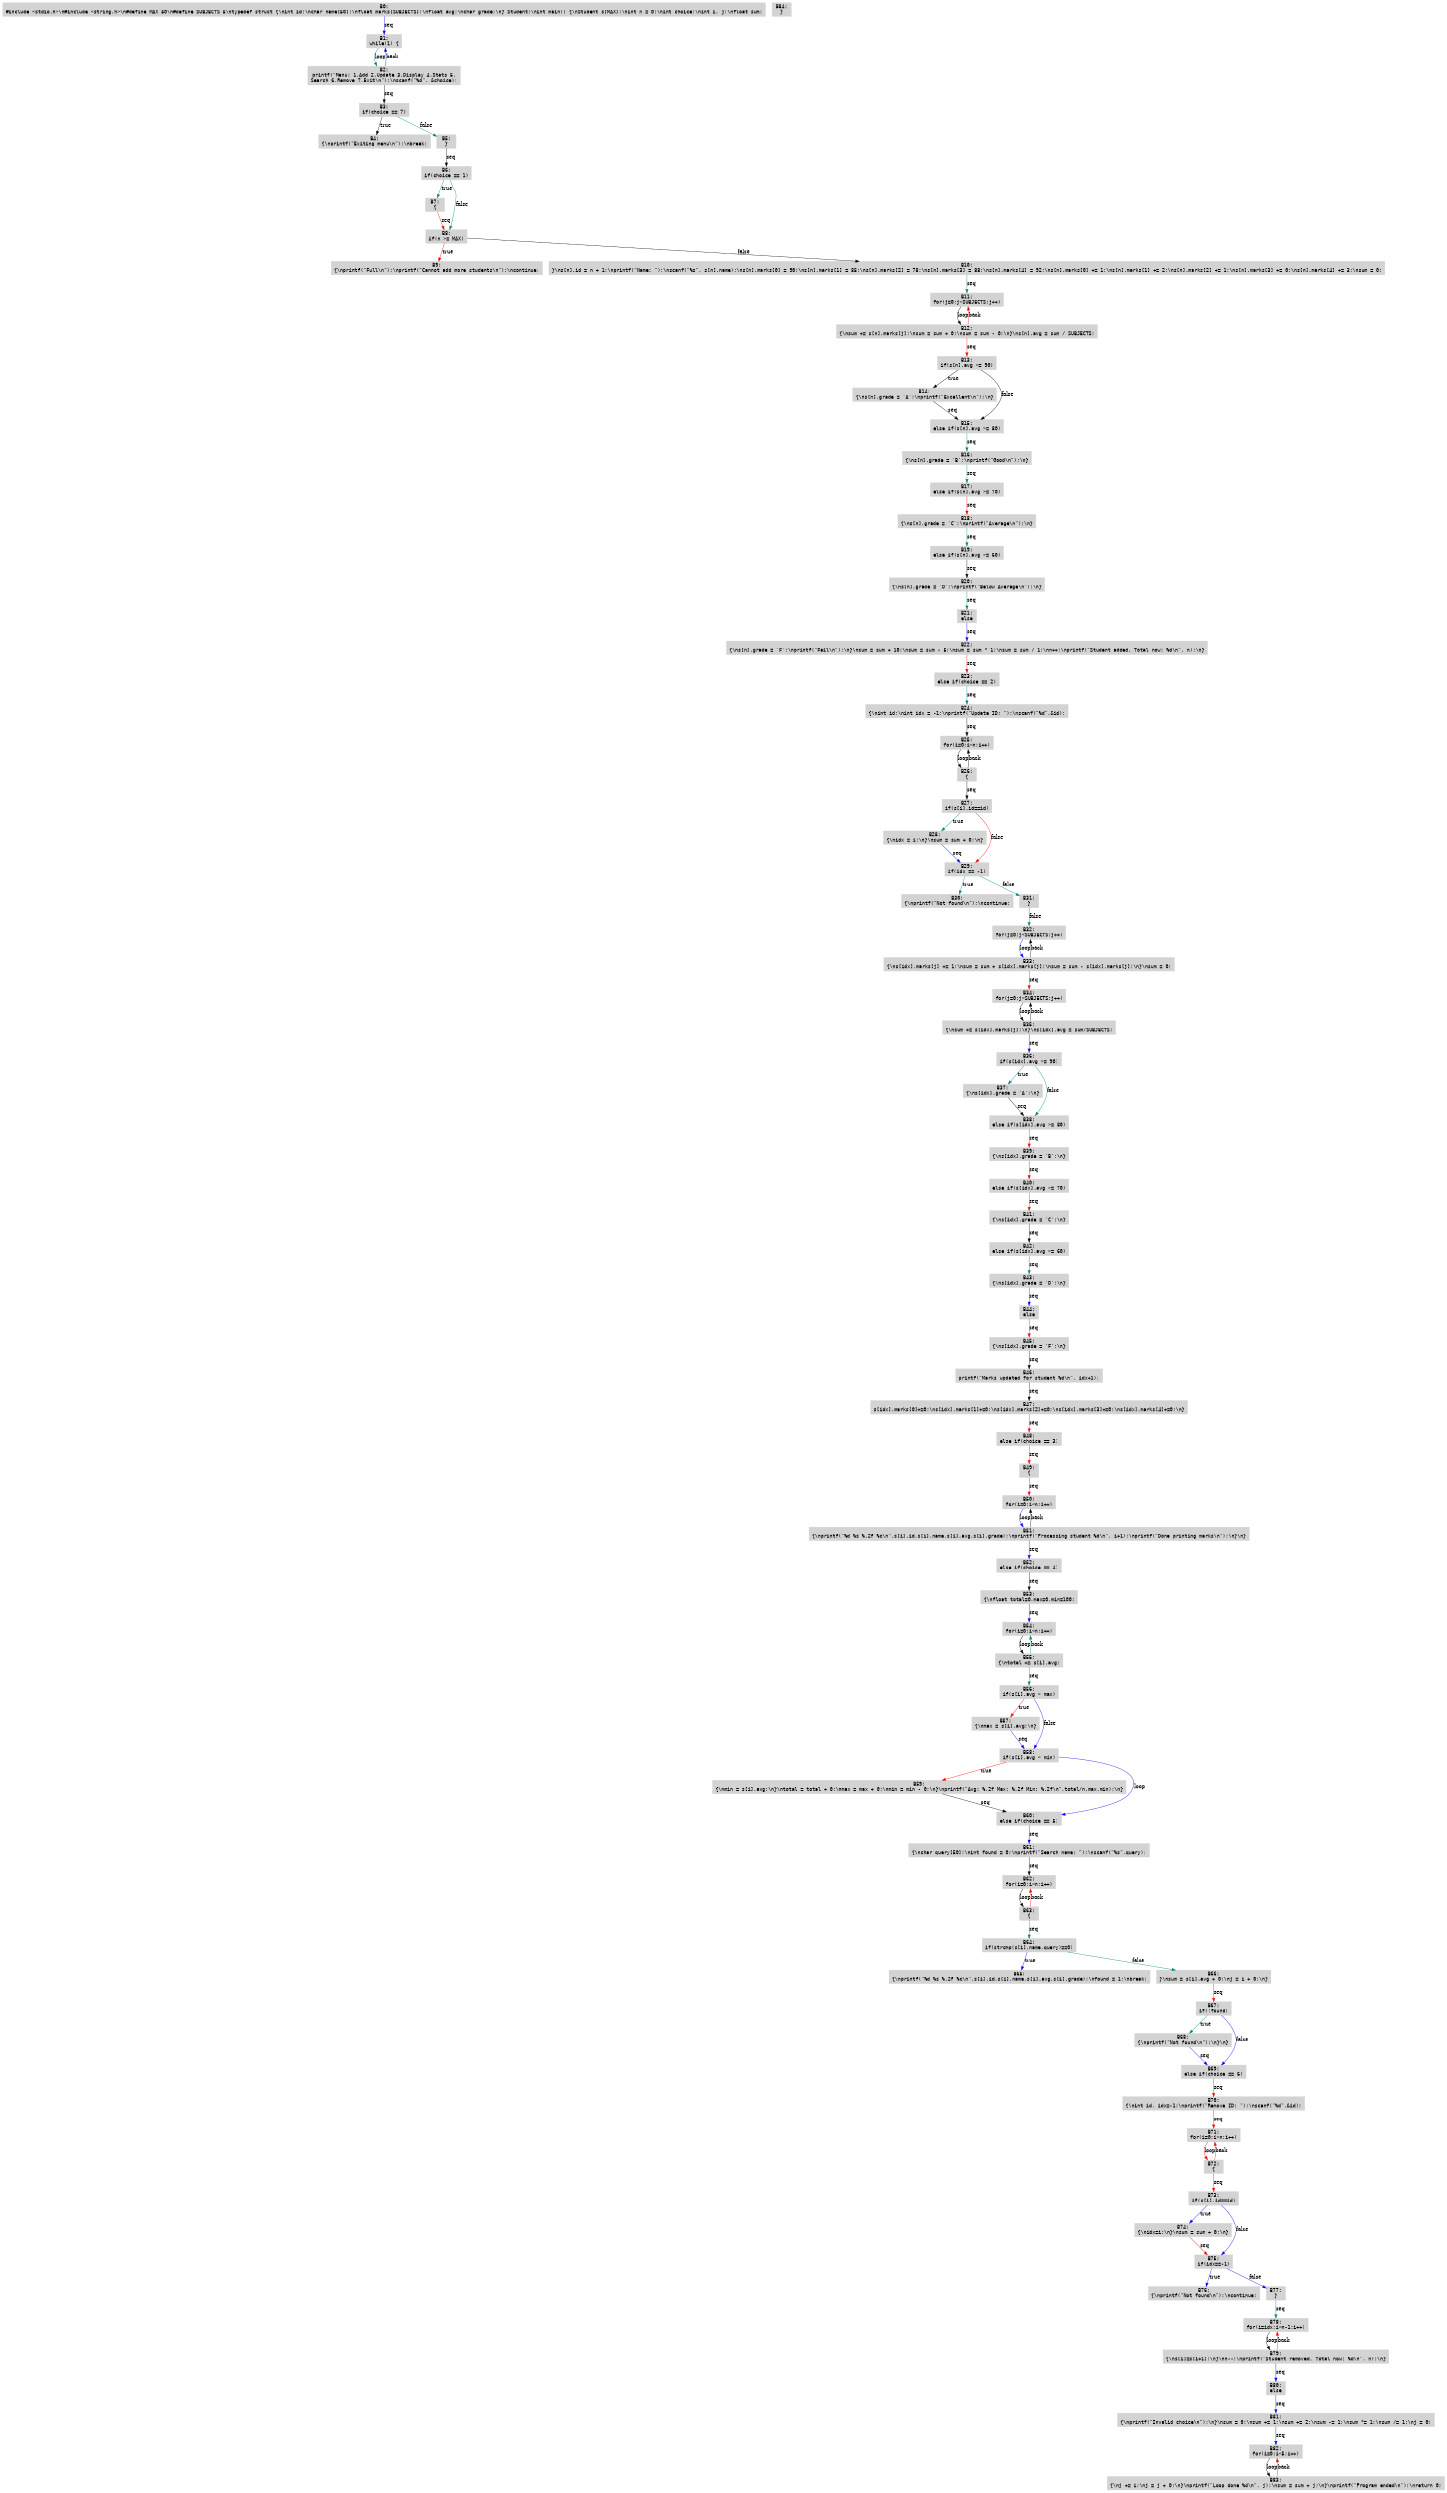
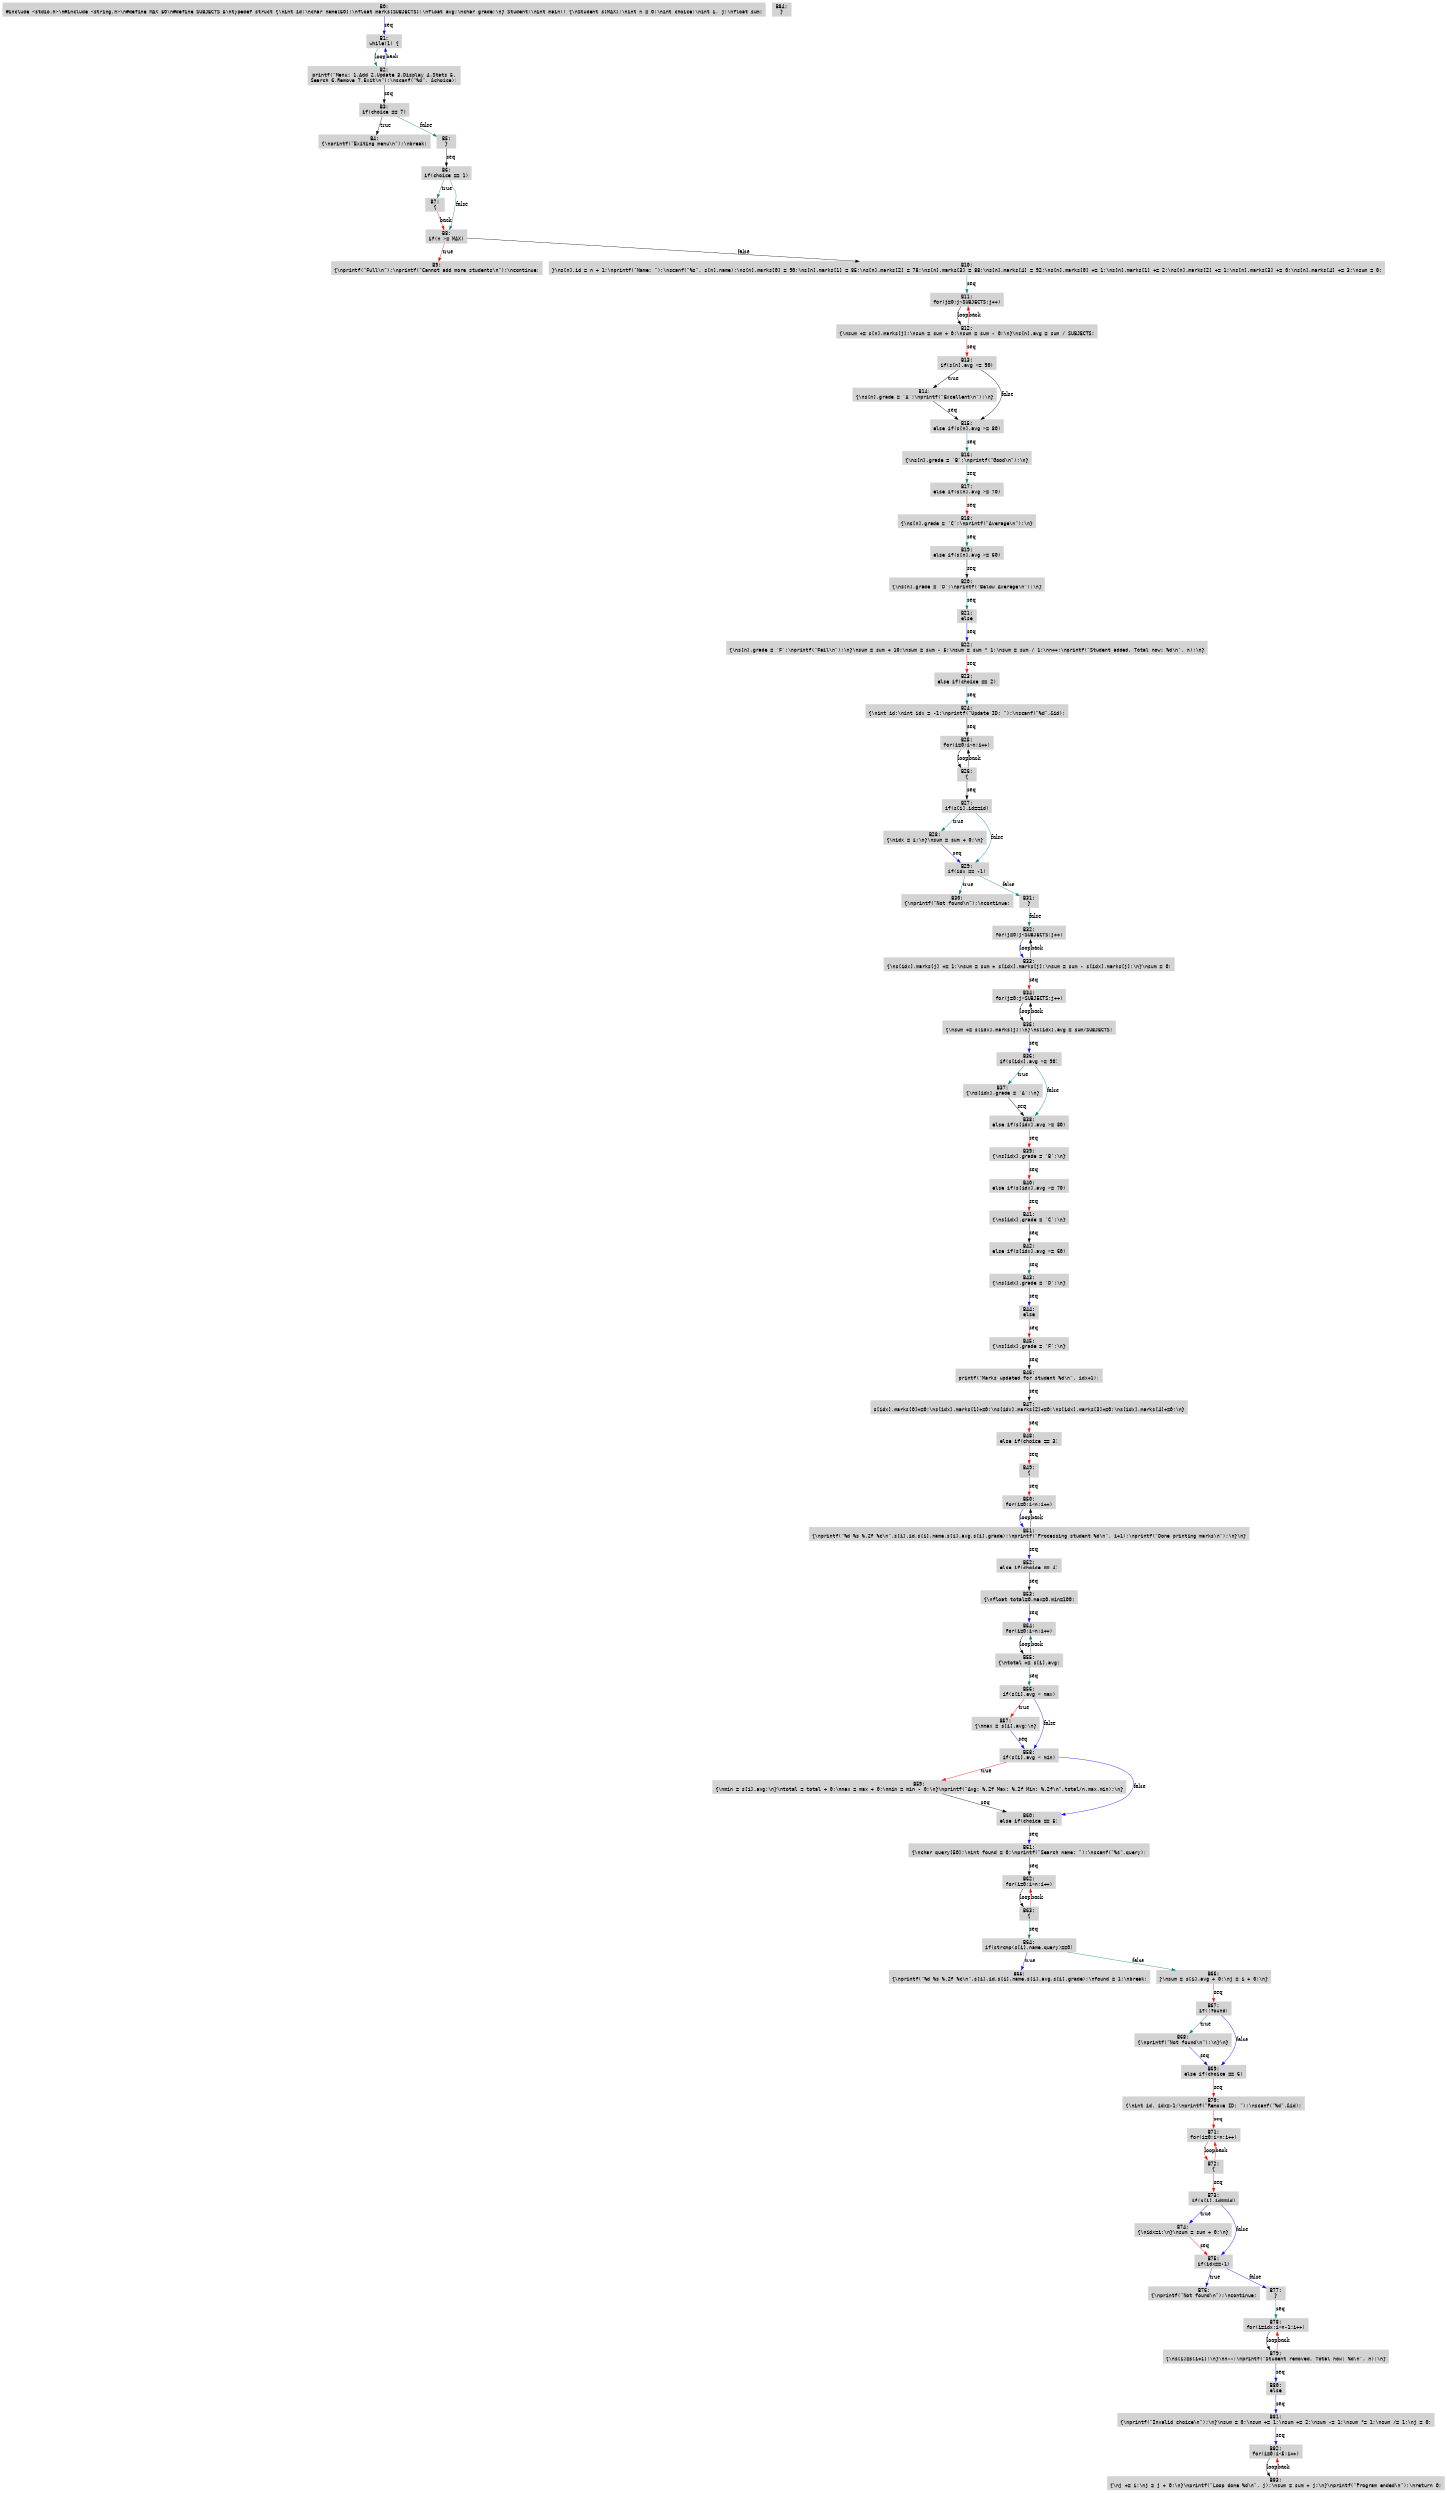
edge "B7: {" -> "B8: if(n >= MAX)": label "seq" -> "back"
edge "B27: if(s[i].id==id)" -> "B29: if(idx == -1)": color red -> teal
edge "B58: if(s[i].avg < min)" -> "B60: else if(choice == 5)": label "loop" -> "false"
